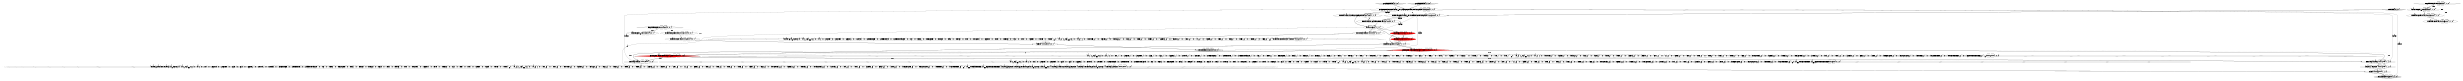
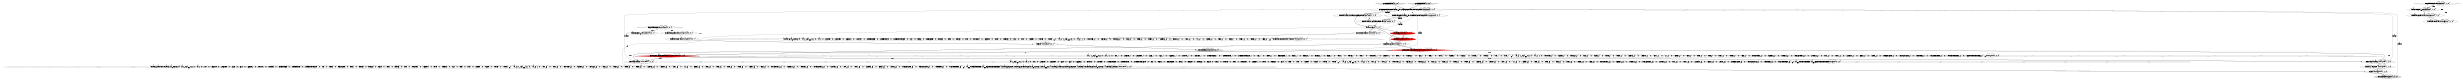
node "nonReserved['0', '0', '1']": removed
